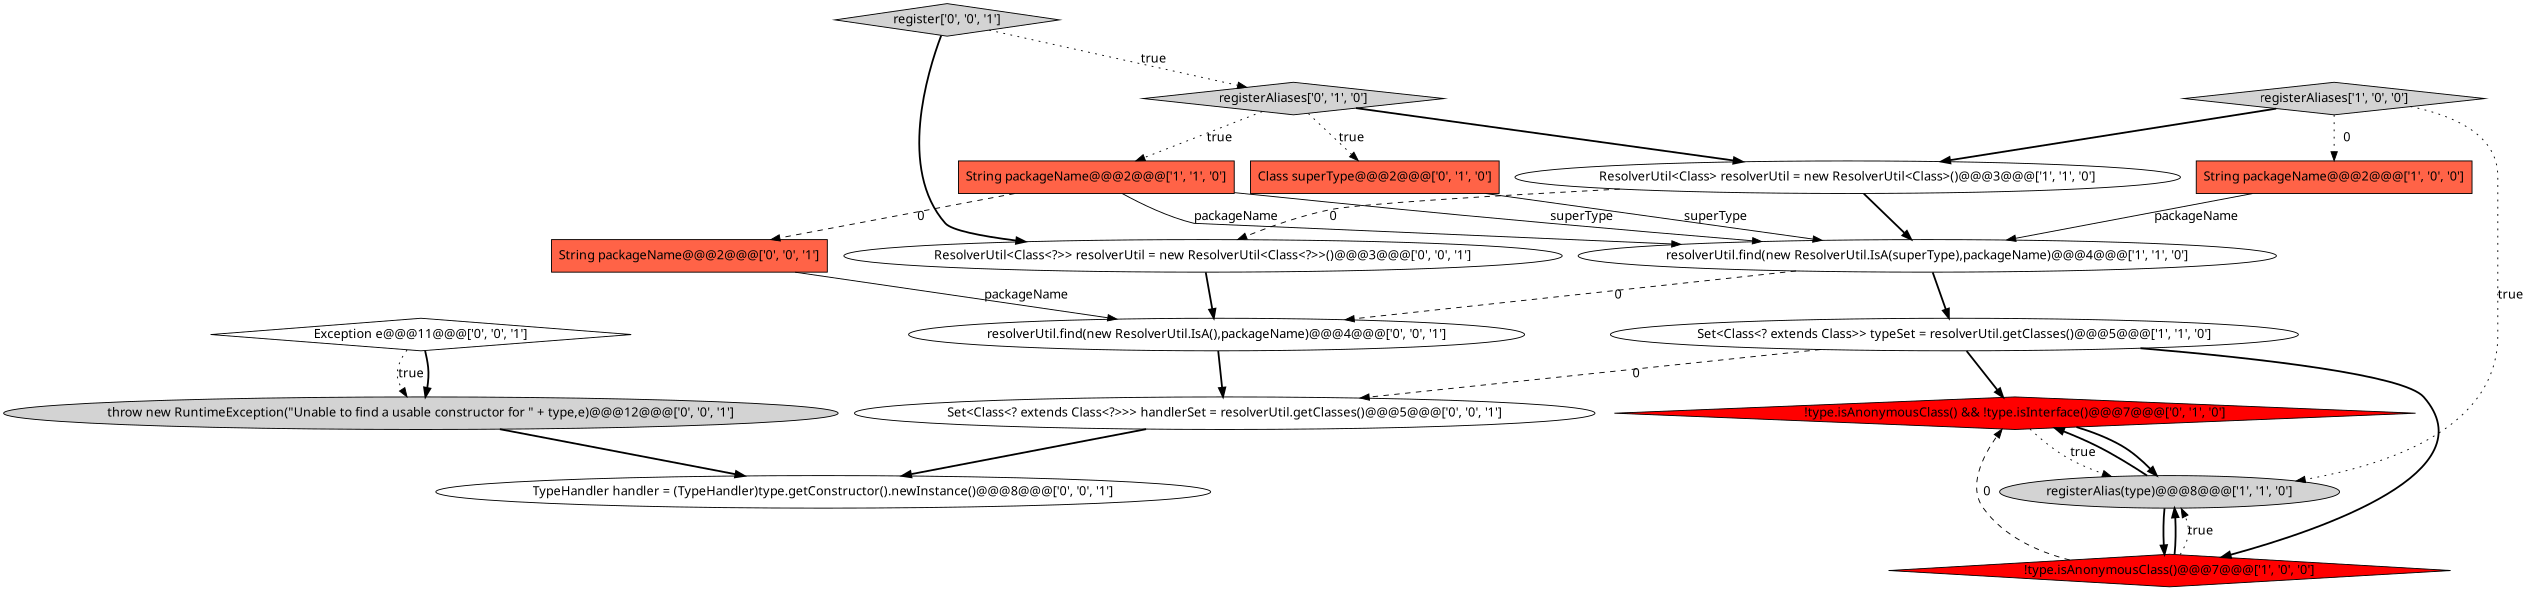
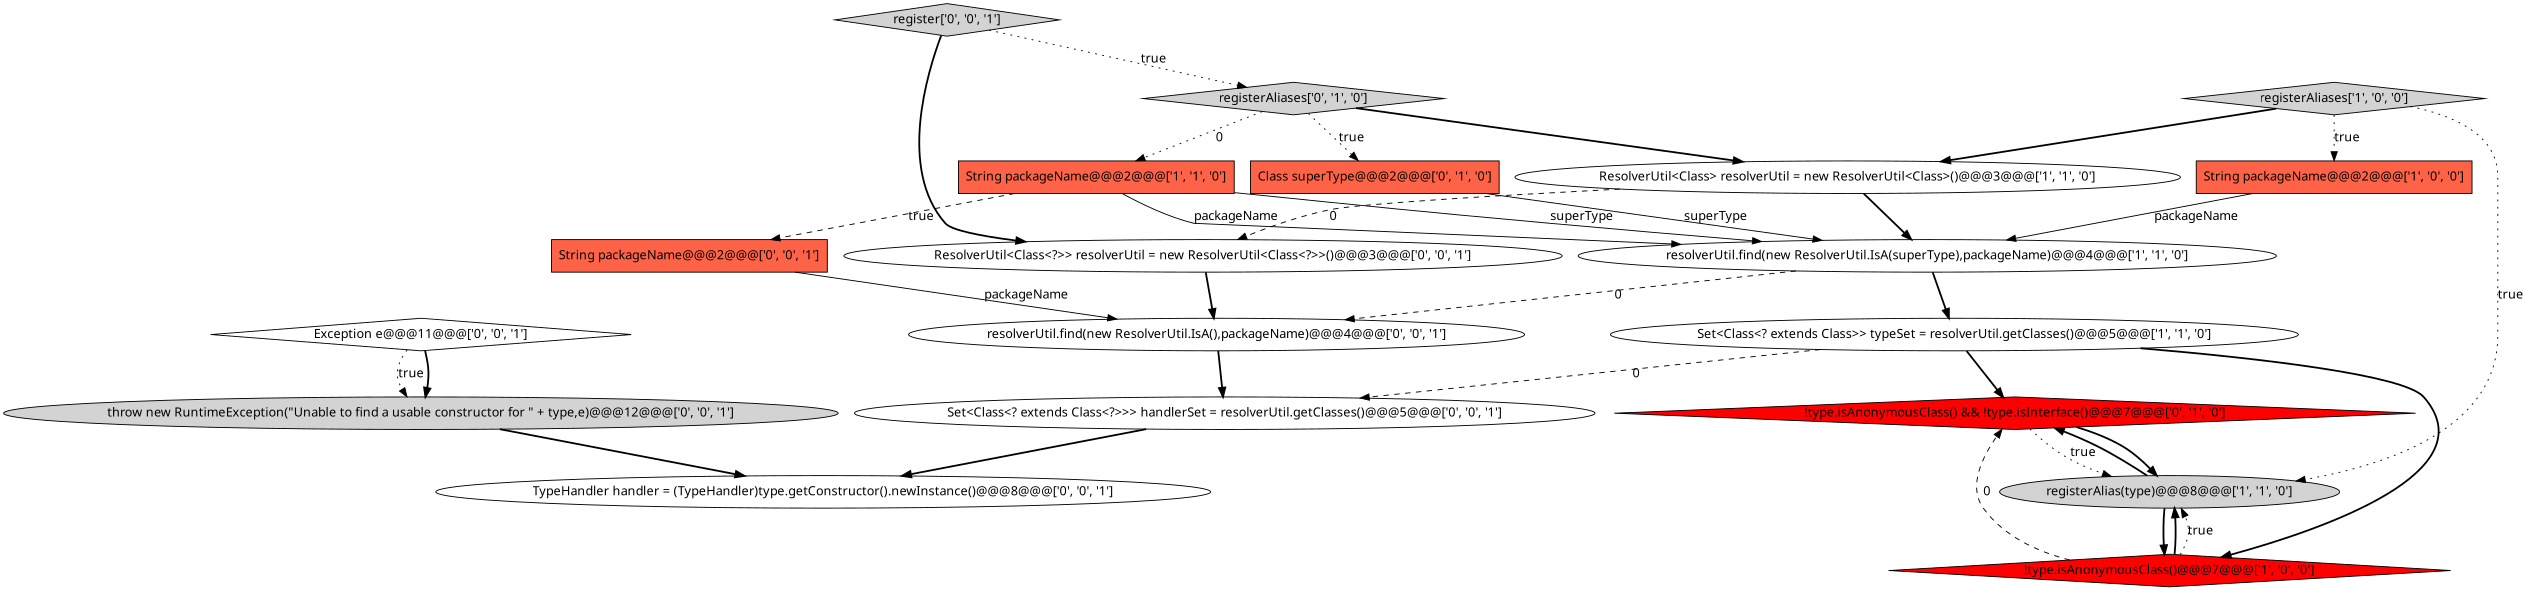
edge "registerAliases['0', '1', '0']" -> "String packageName@@@2@@@['1', '1', '0']": label "true" -> "0"
edge "registerAliases['1', '0', '0']" -> "String packageName@@@2@@@['1', '0', '0']": label "0" -> "true"
edge "String packageName@@@2@@@['1', '1', '0']" -> "String packageName@@@2@@@['0', '0', '1']": label "0" -> "true"
